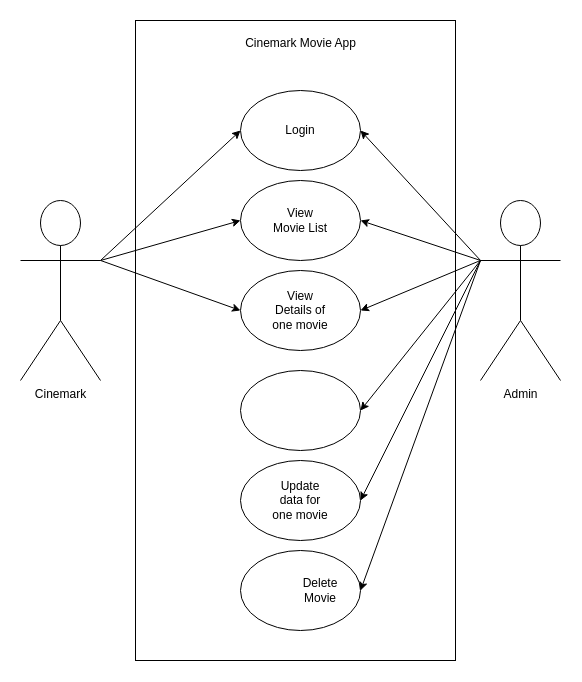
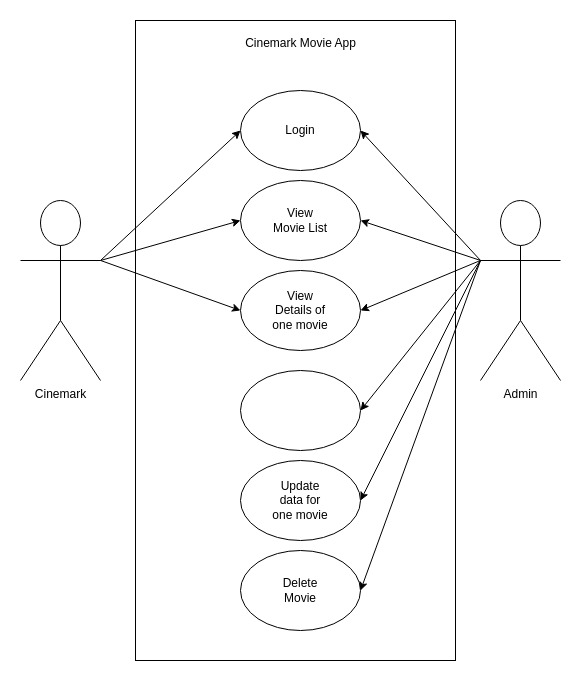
node "Delete Movie": moved (321, 591) -> (301, 591)
